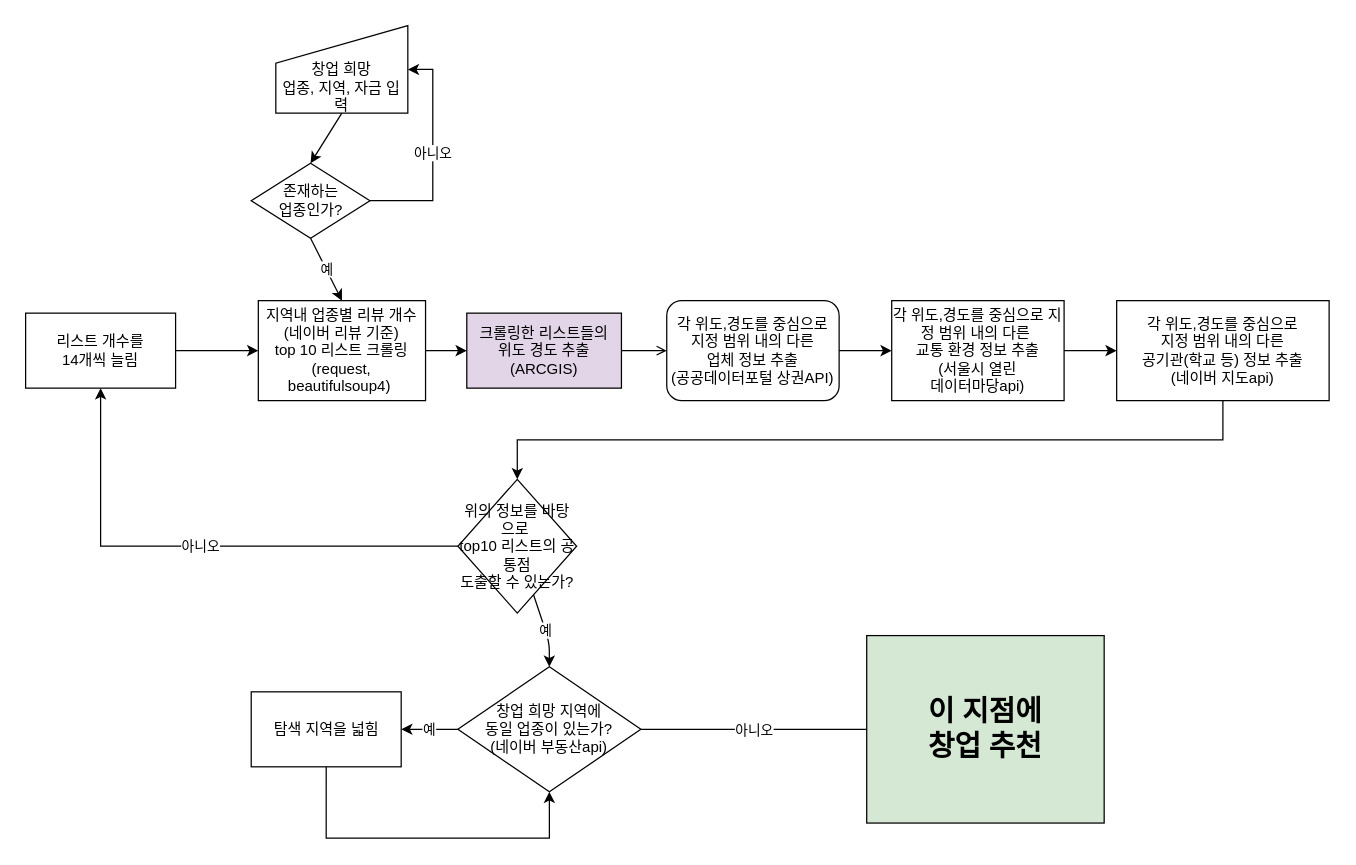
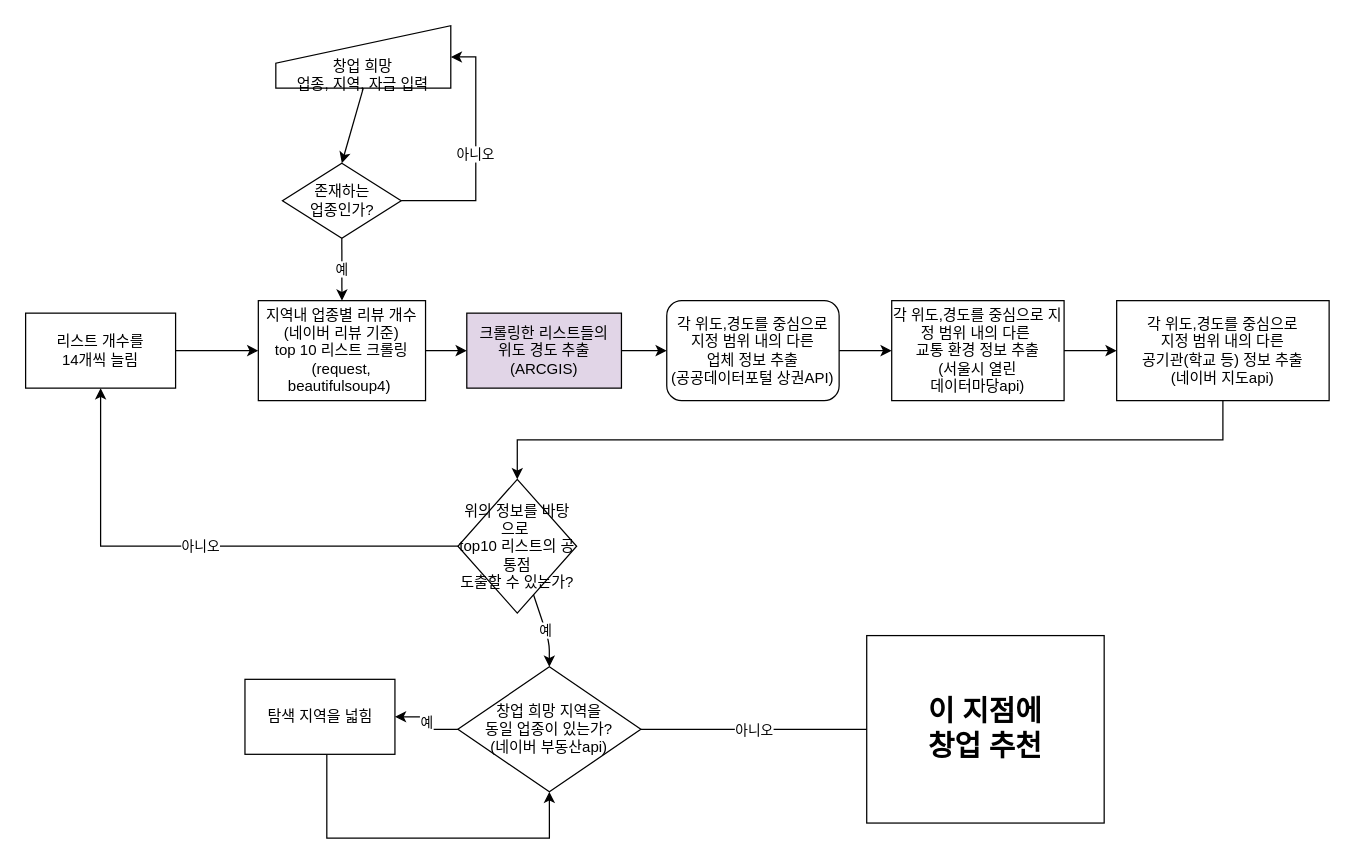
node "창업 희망 업종, 지역, 자금 입력": size 132x88 -> 175x63
node "존재하는 업종인가?": moved (311, 201) -> (342, 201)
edge "크롤링한 리스트들의 위도 경도 추출 (ARCGIS)" -> "각 위도,경도를 중심으로 지정 범위 내의 다른 업체 정보 추출 (공공데이터포털 상권API)": arrowhead open -> classic
node "탐색 지역을 넓힘": moved (326, 729) -> (320, 717)
node "창업 희망 지역에 동일 업종이 있는가? (네이버 부동산api)": label "창업 희망 지역에 동일 업종이 있는가? (네이버 부동산api)" -> "창업 희망 지역을 동일 업종이 있는가? (네이버 부동산api)"
node "이 지점에 창업 추천": fillcolor #d5e8d4 -> #ffffff
